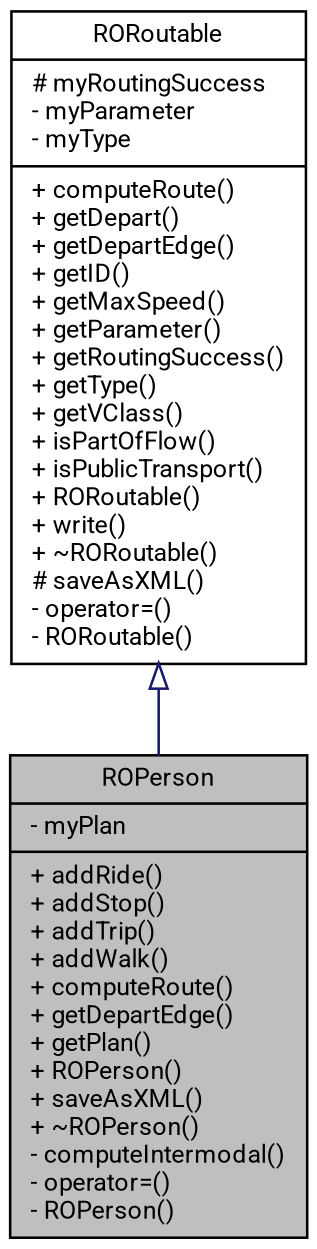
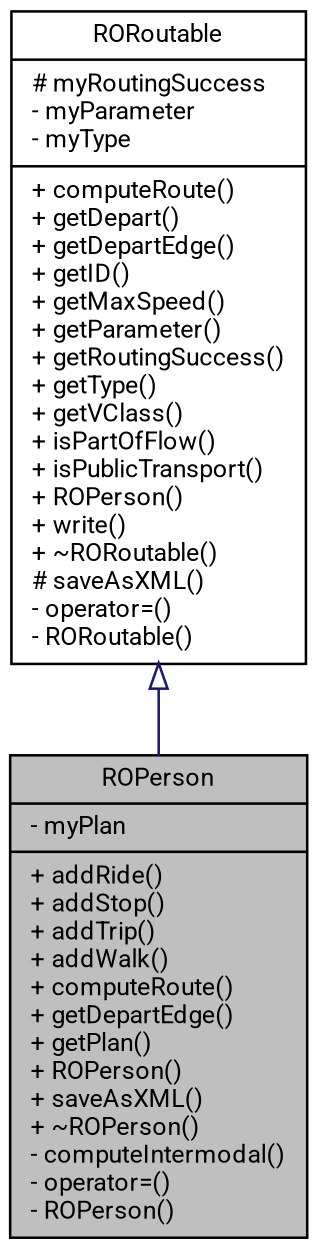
node "RORoutable": text "+ RORoutable()" -> "+ ROPerson()"
